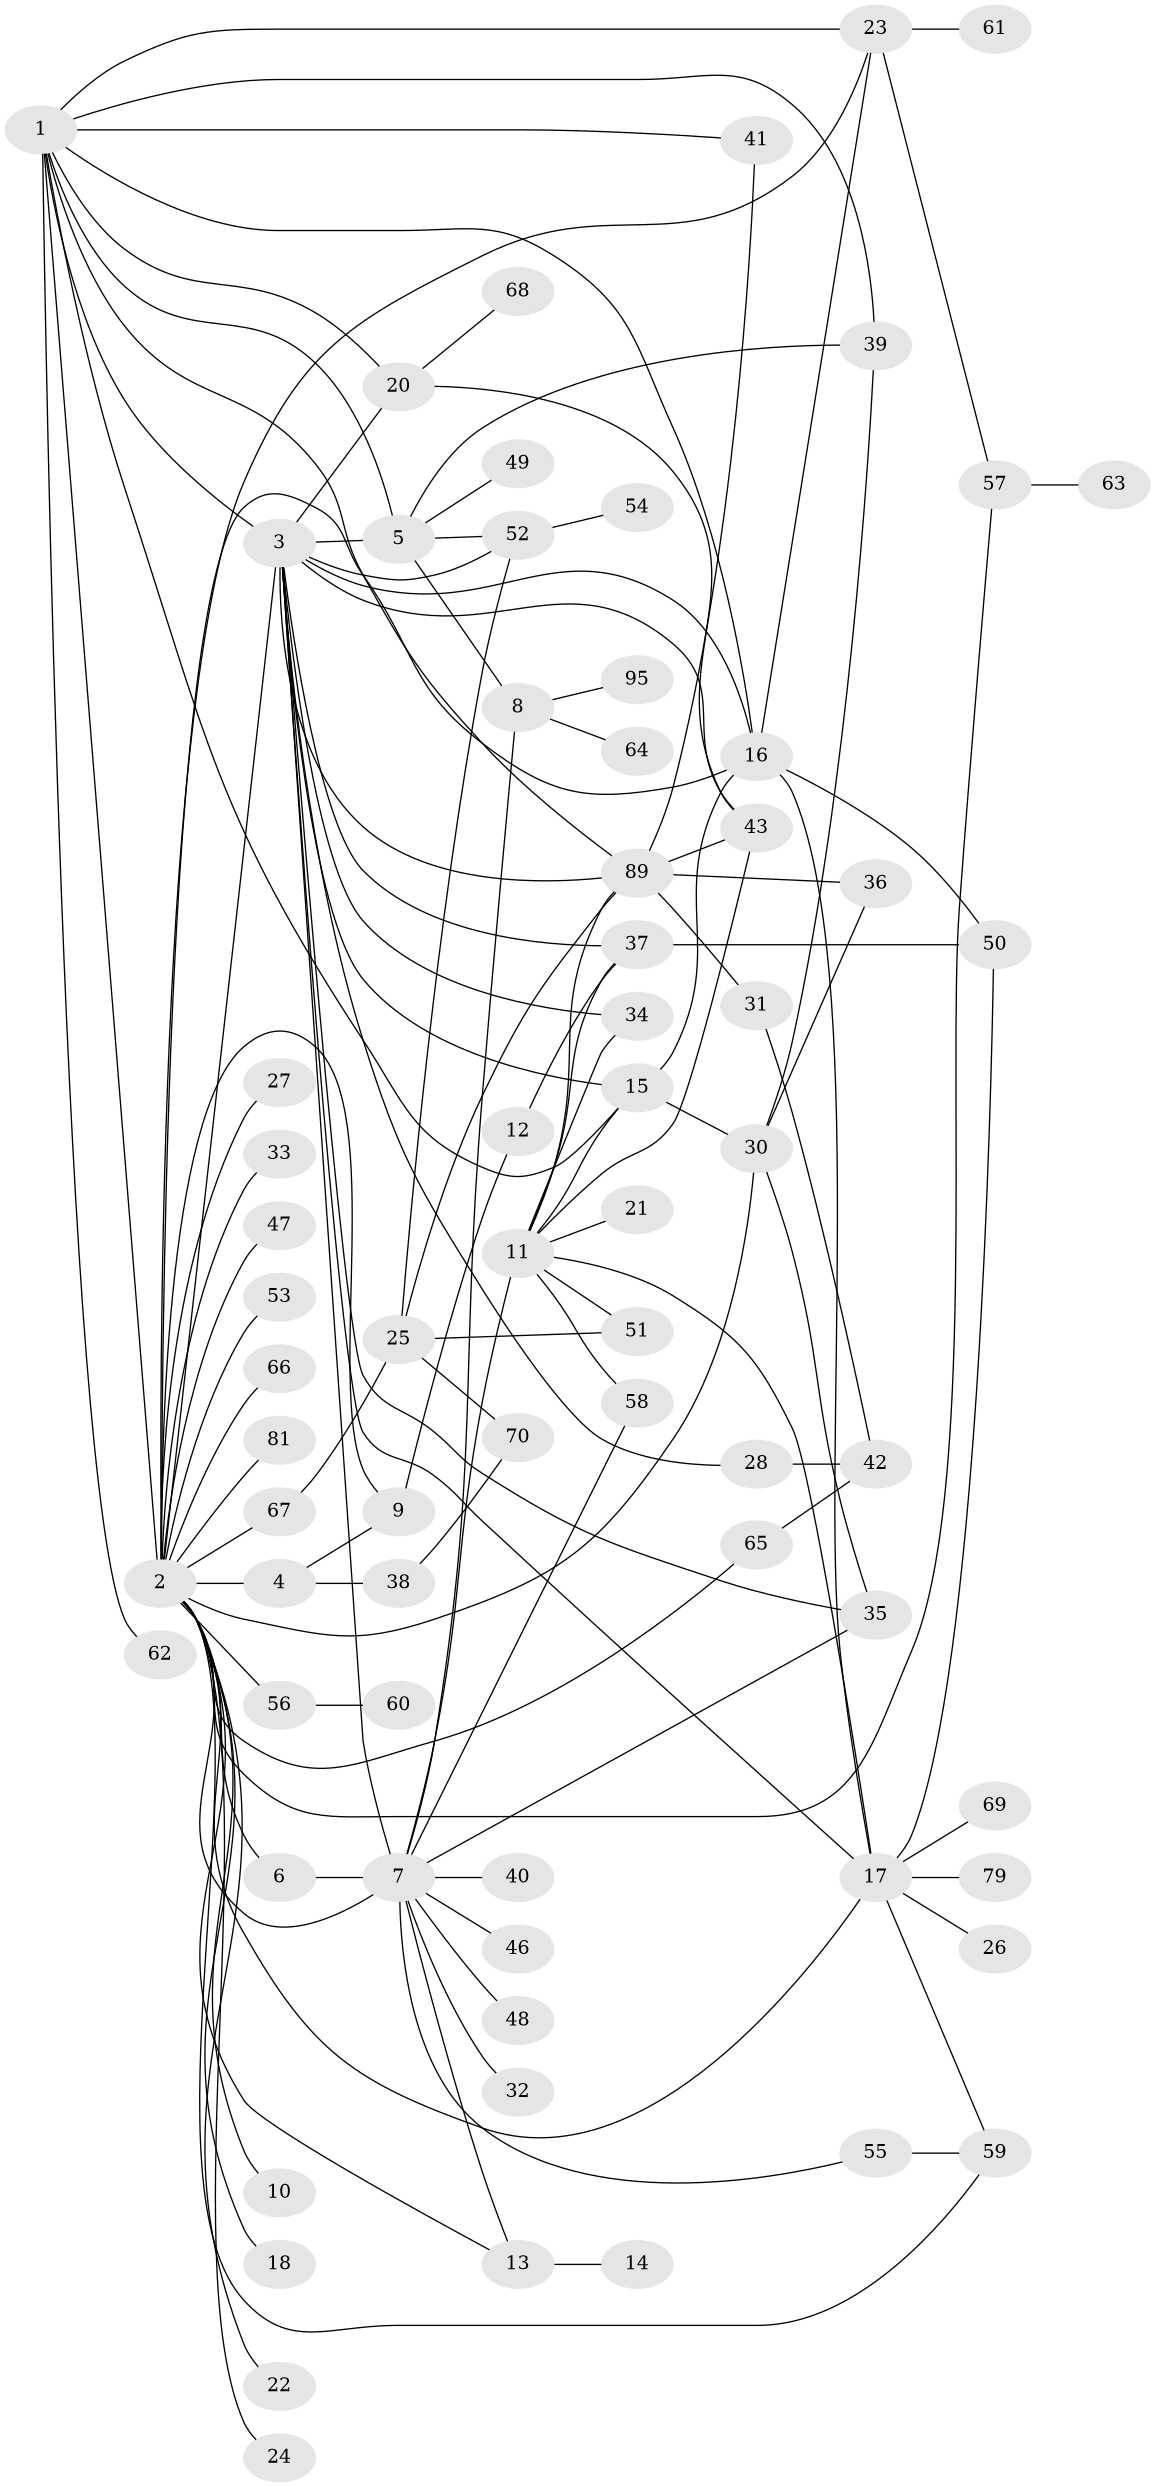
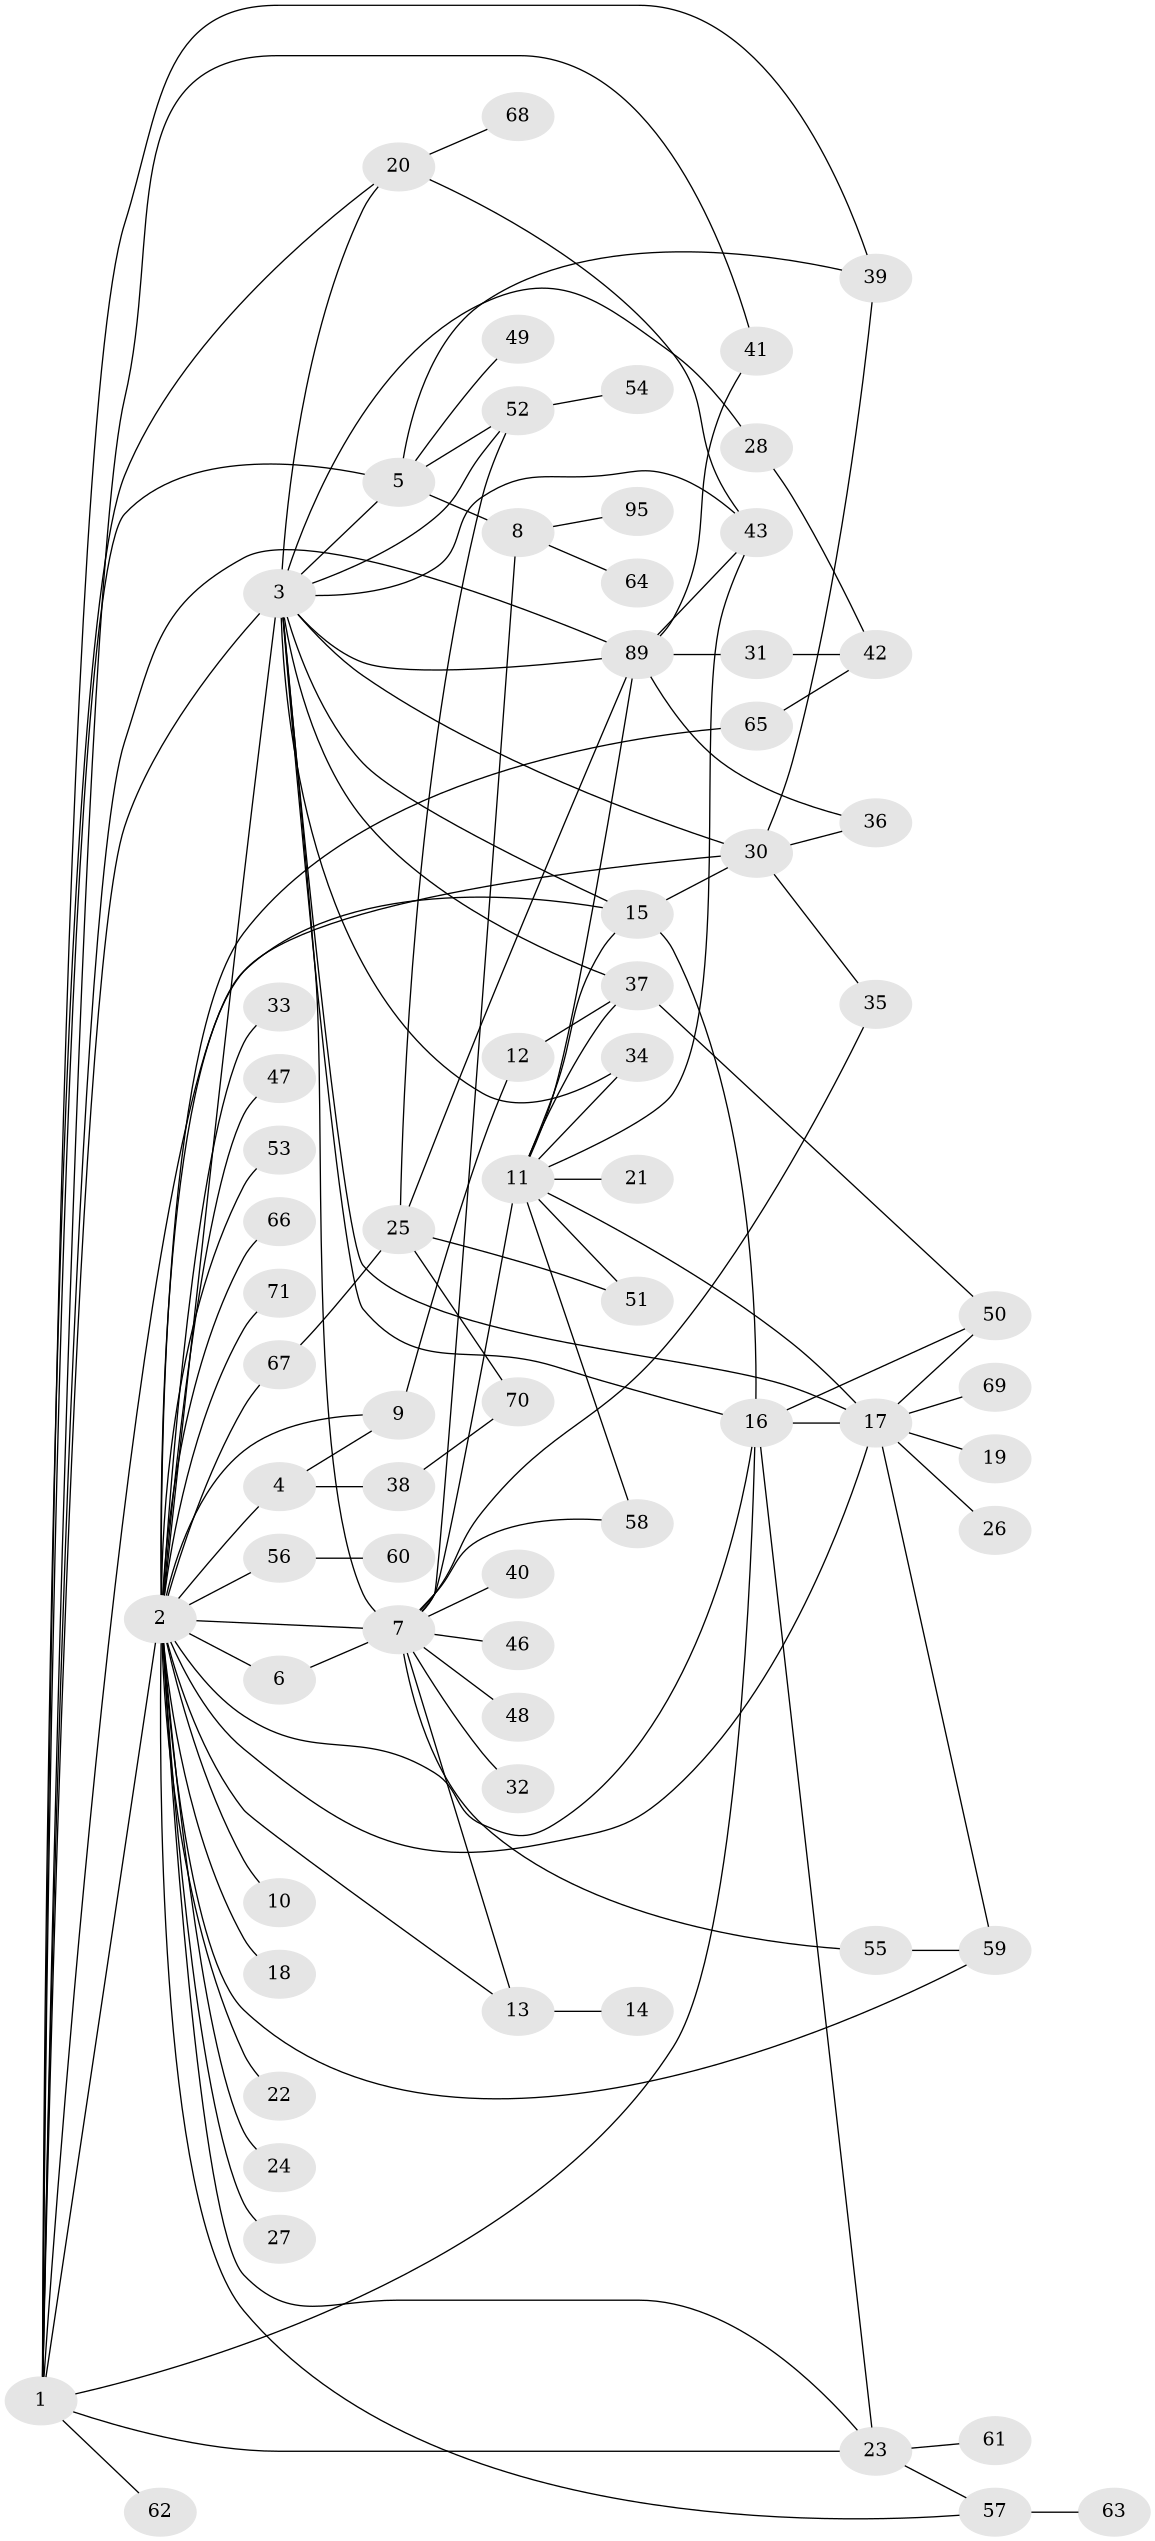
edge "3" -- "35": now "3" -- "30"
node "81": label "81" -> "71"
node "79": label "79" -> "19"
